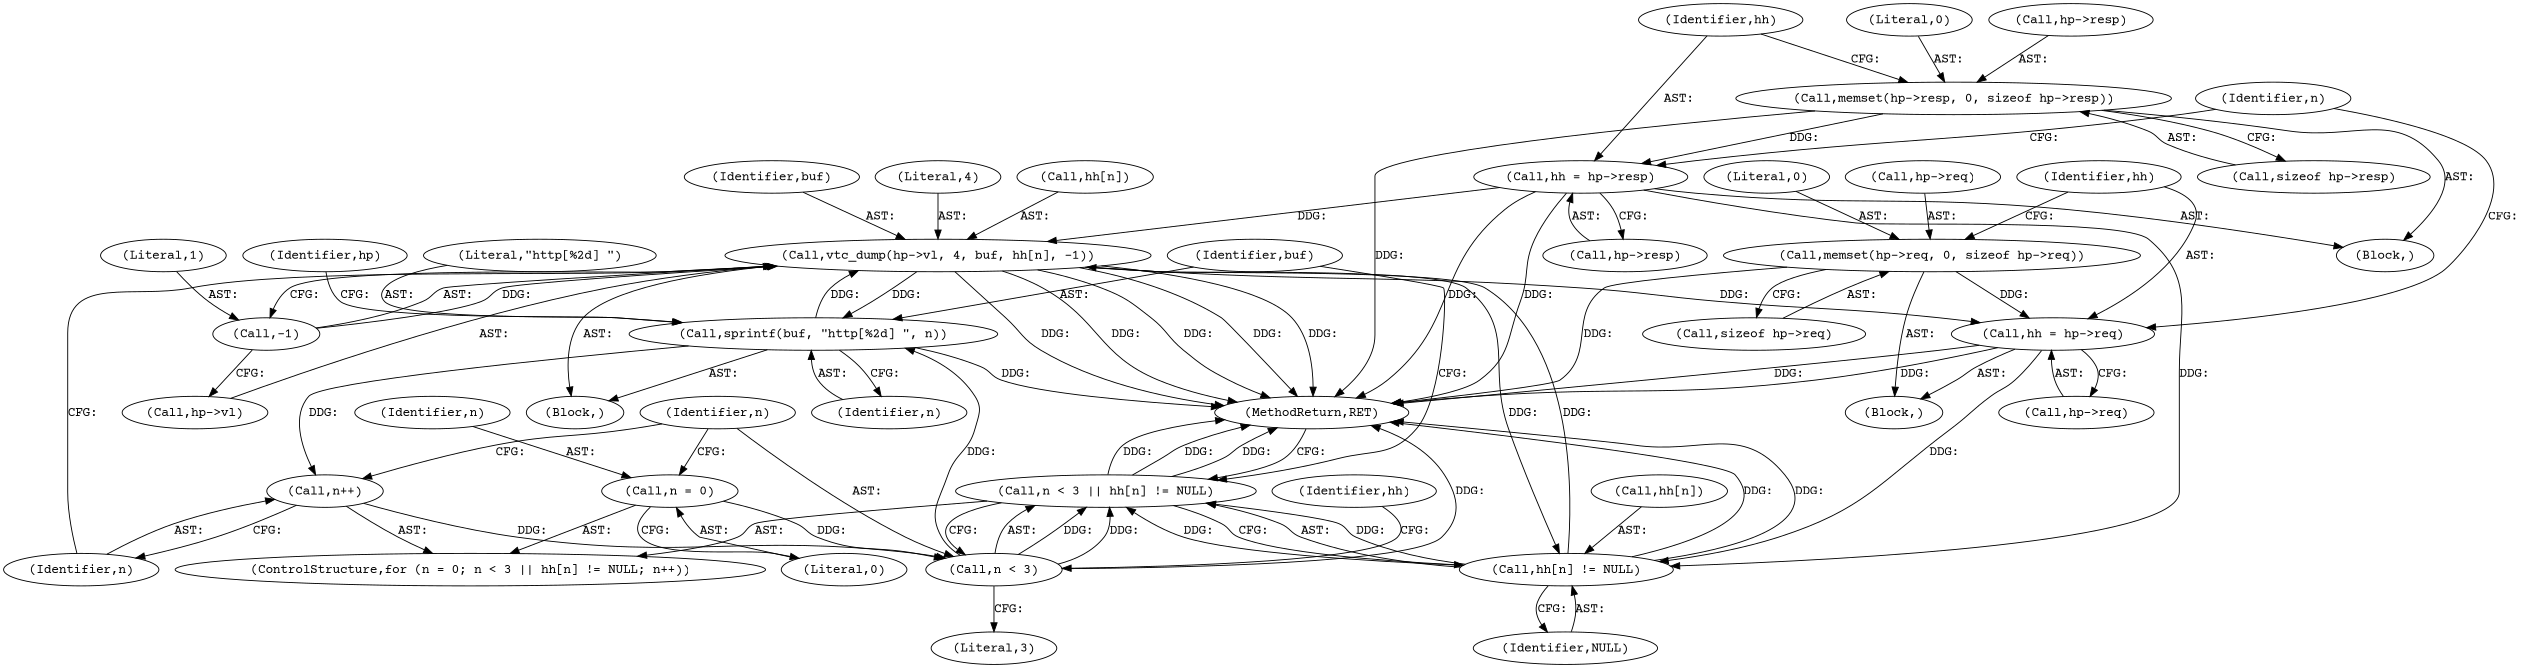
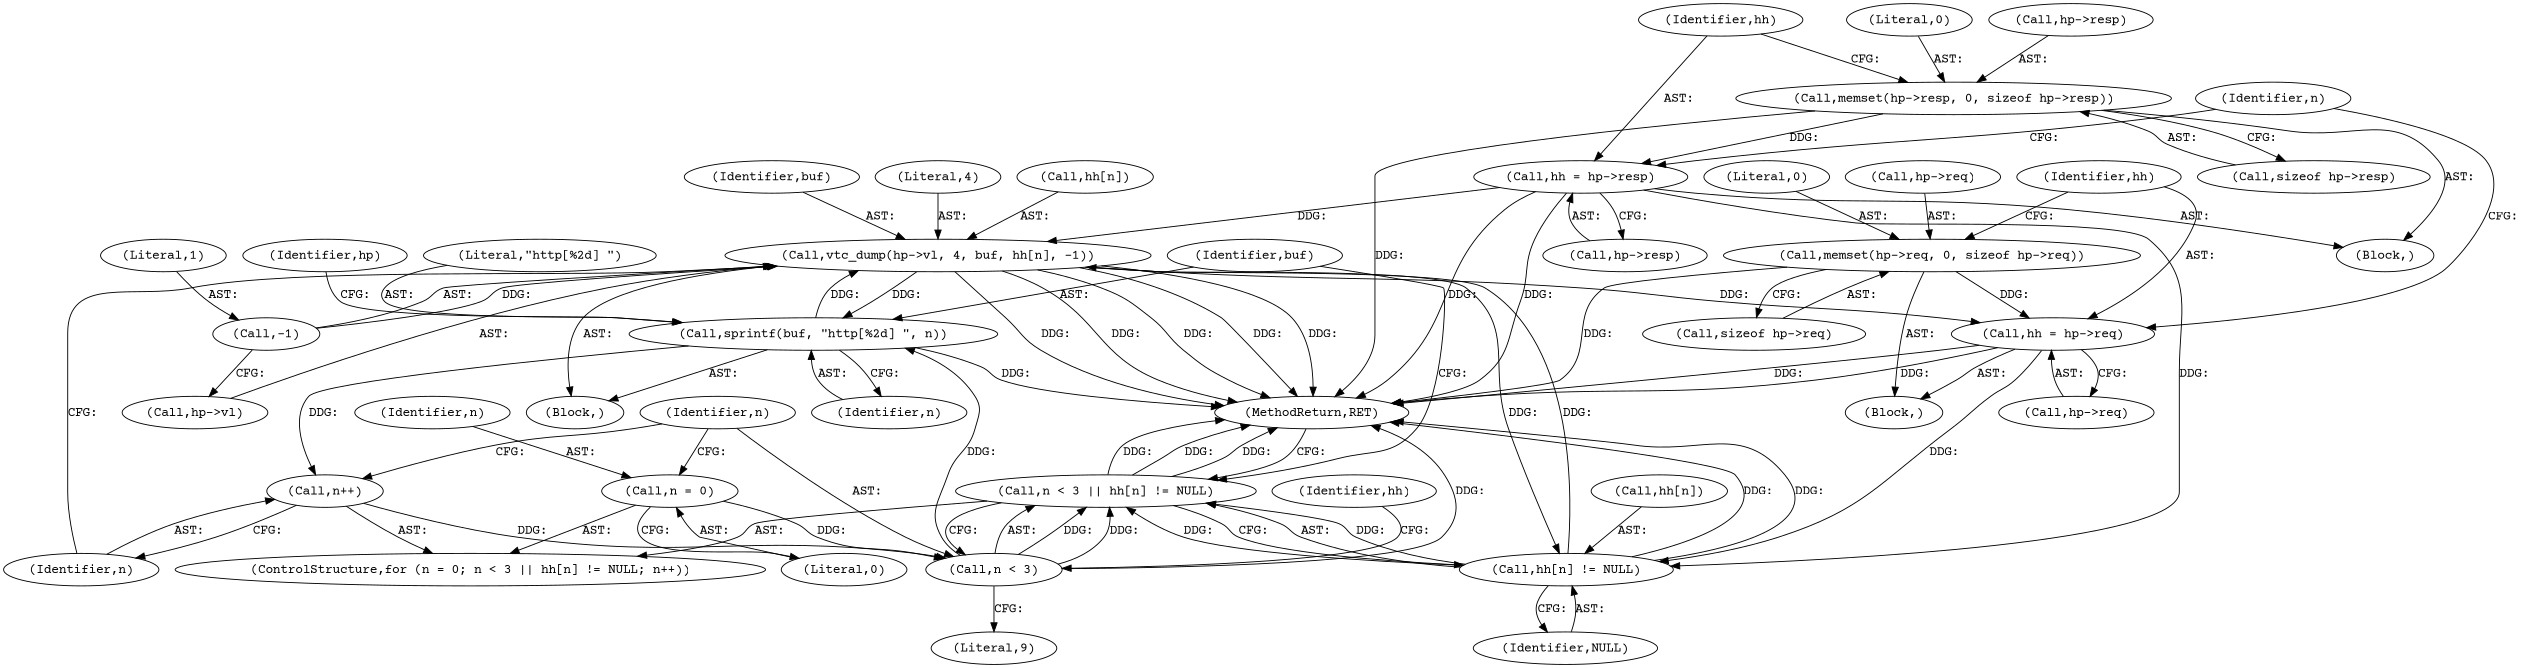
edge "(Call,vtc_dump(hp->vl, 4, buf, hh[n], -1))" -> "(Call,-1)": removed, label "CFG:"
node "(Literal,3)": label "(Literal,3)" -> "(Literal,9)"
